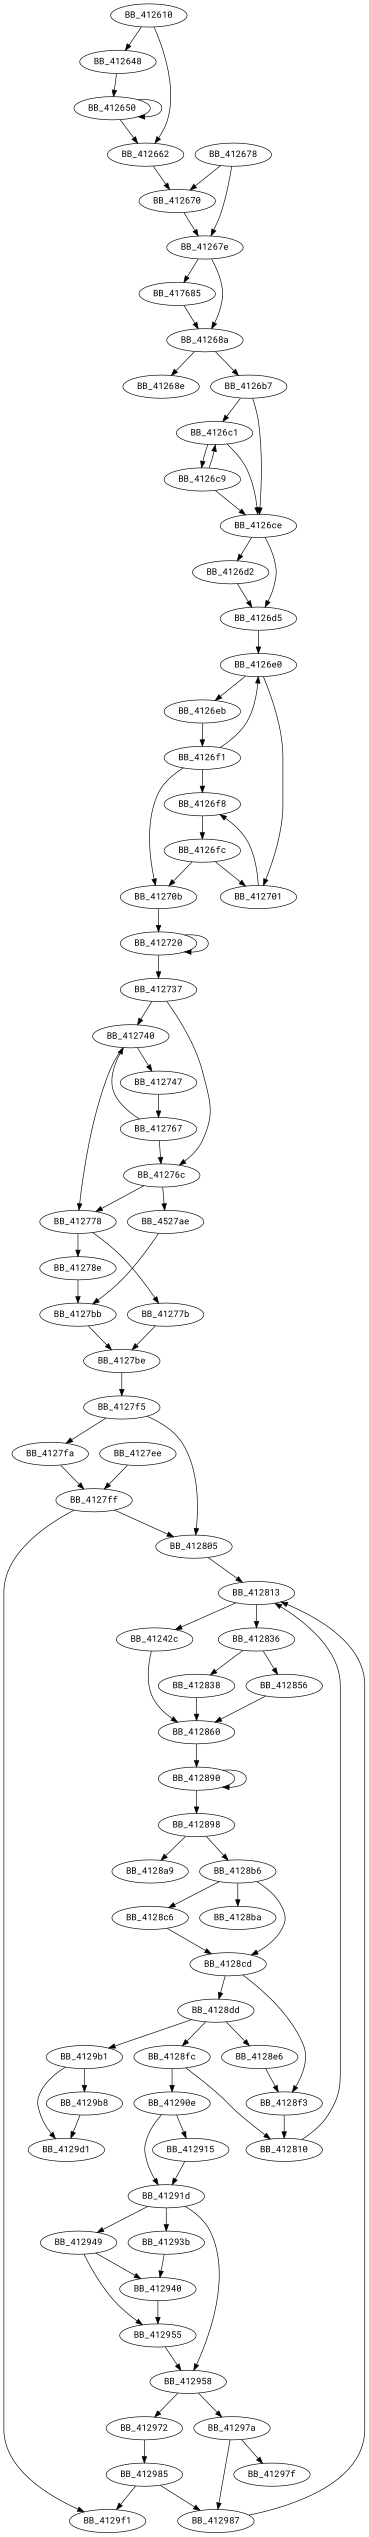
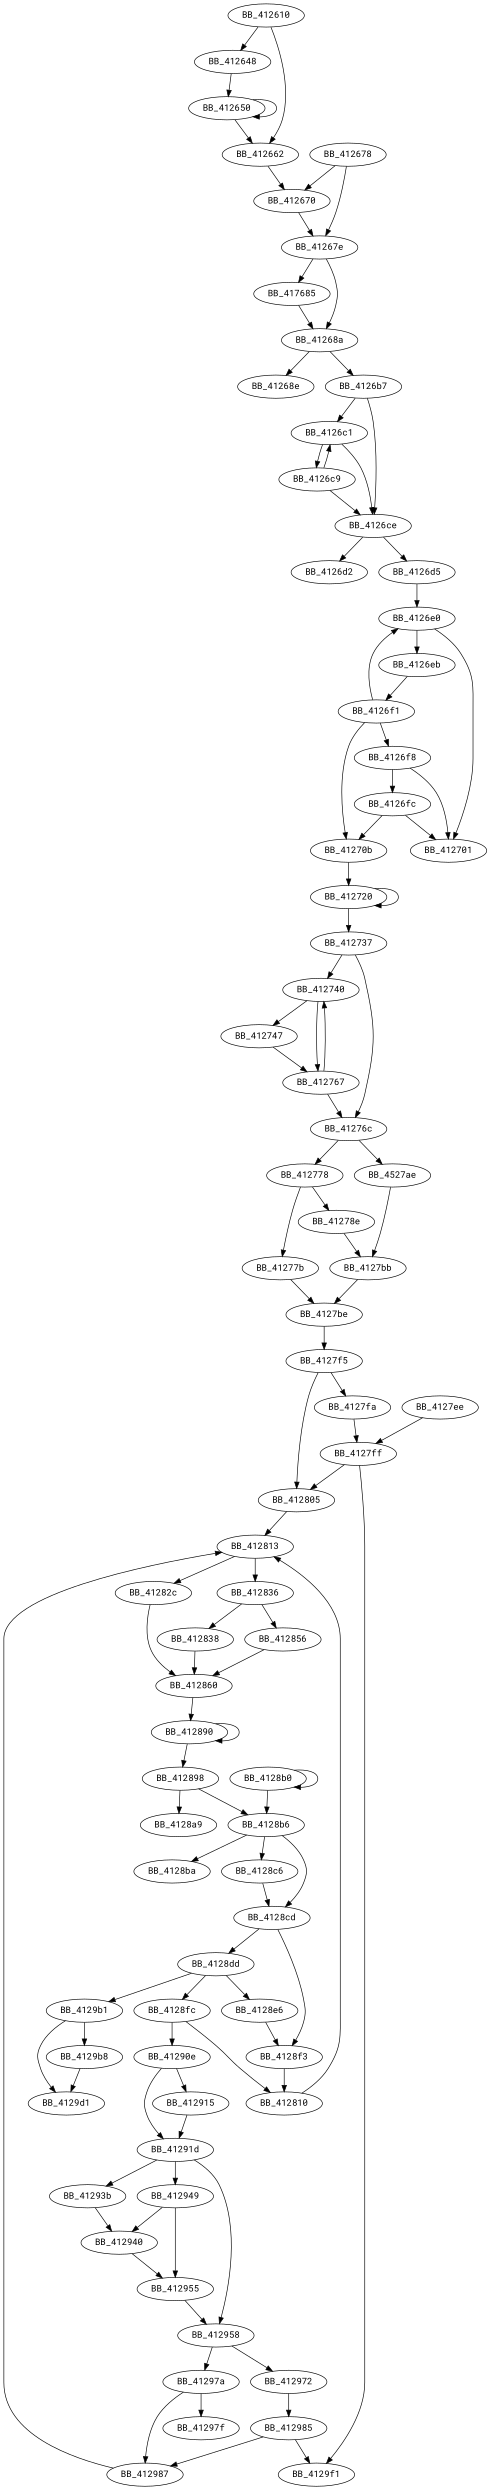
edge "BB_4126d2" -> "BB_4126d5": removed
edge "BB_412701" -> "BB_4126f8": reversed
edge "BB_412740" -> "BB_412778": now "BB_412740" -> "BB_412767"
node "BB_41242c": label "BB_41242c" -> "BB_41282c"
node "BB_4128b0": added
